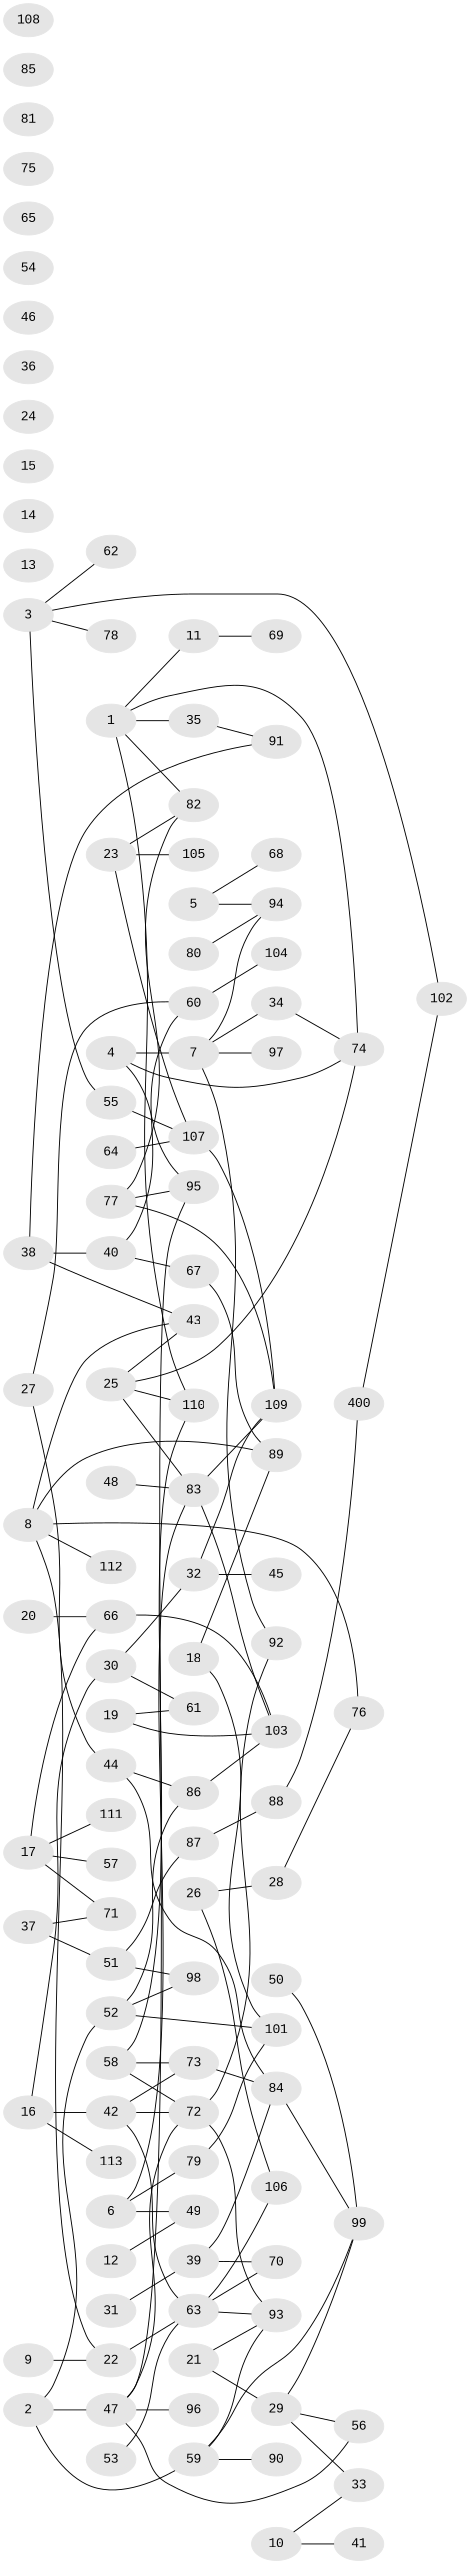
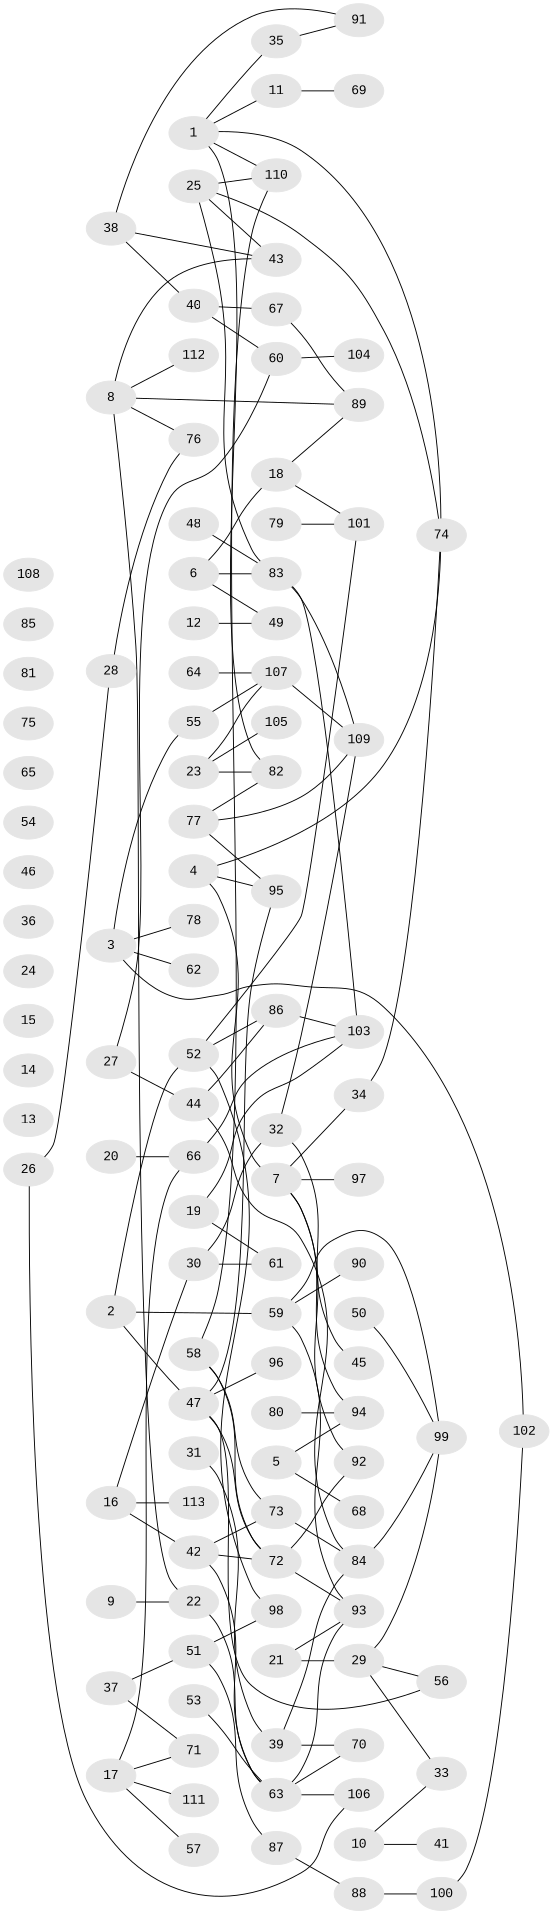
node "400": label "400" -> "100"
edge "79" -- "6": now "18" -- "6"
